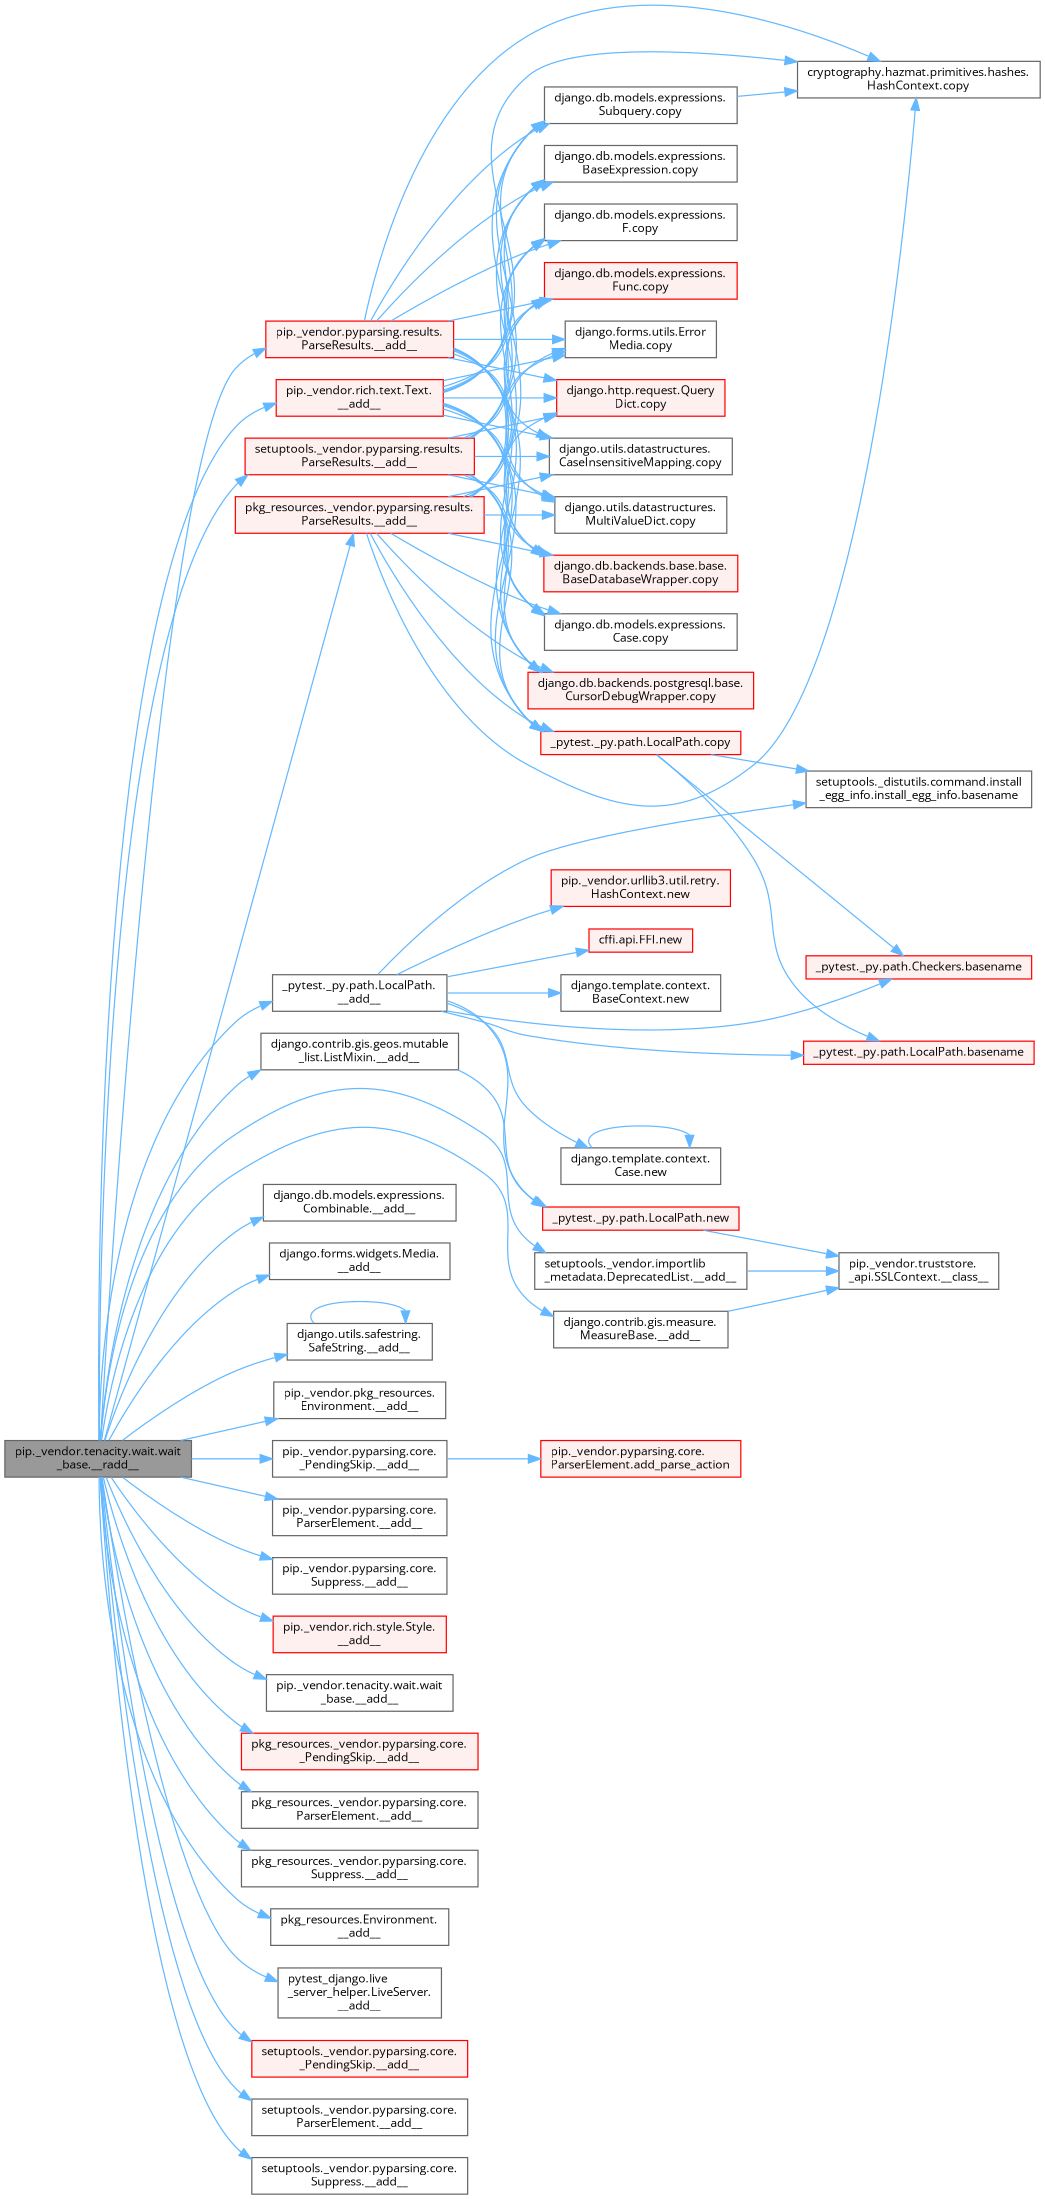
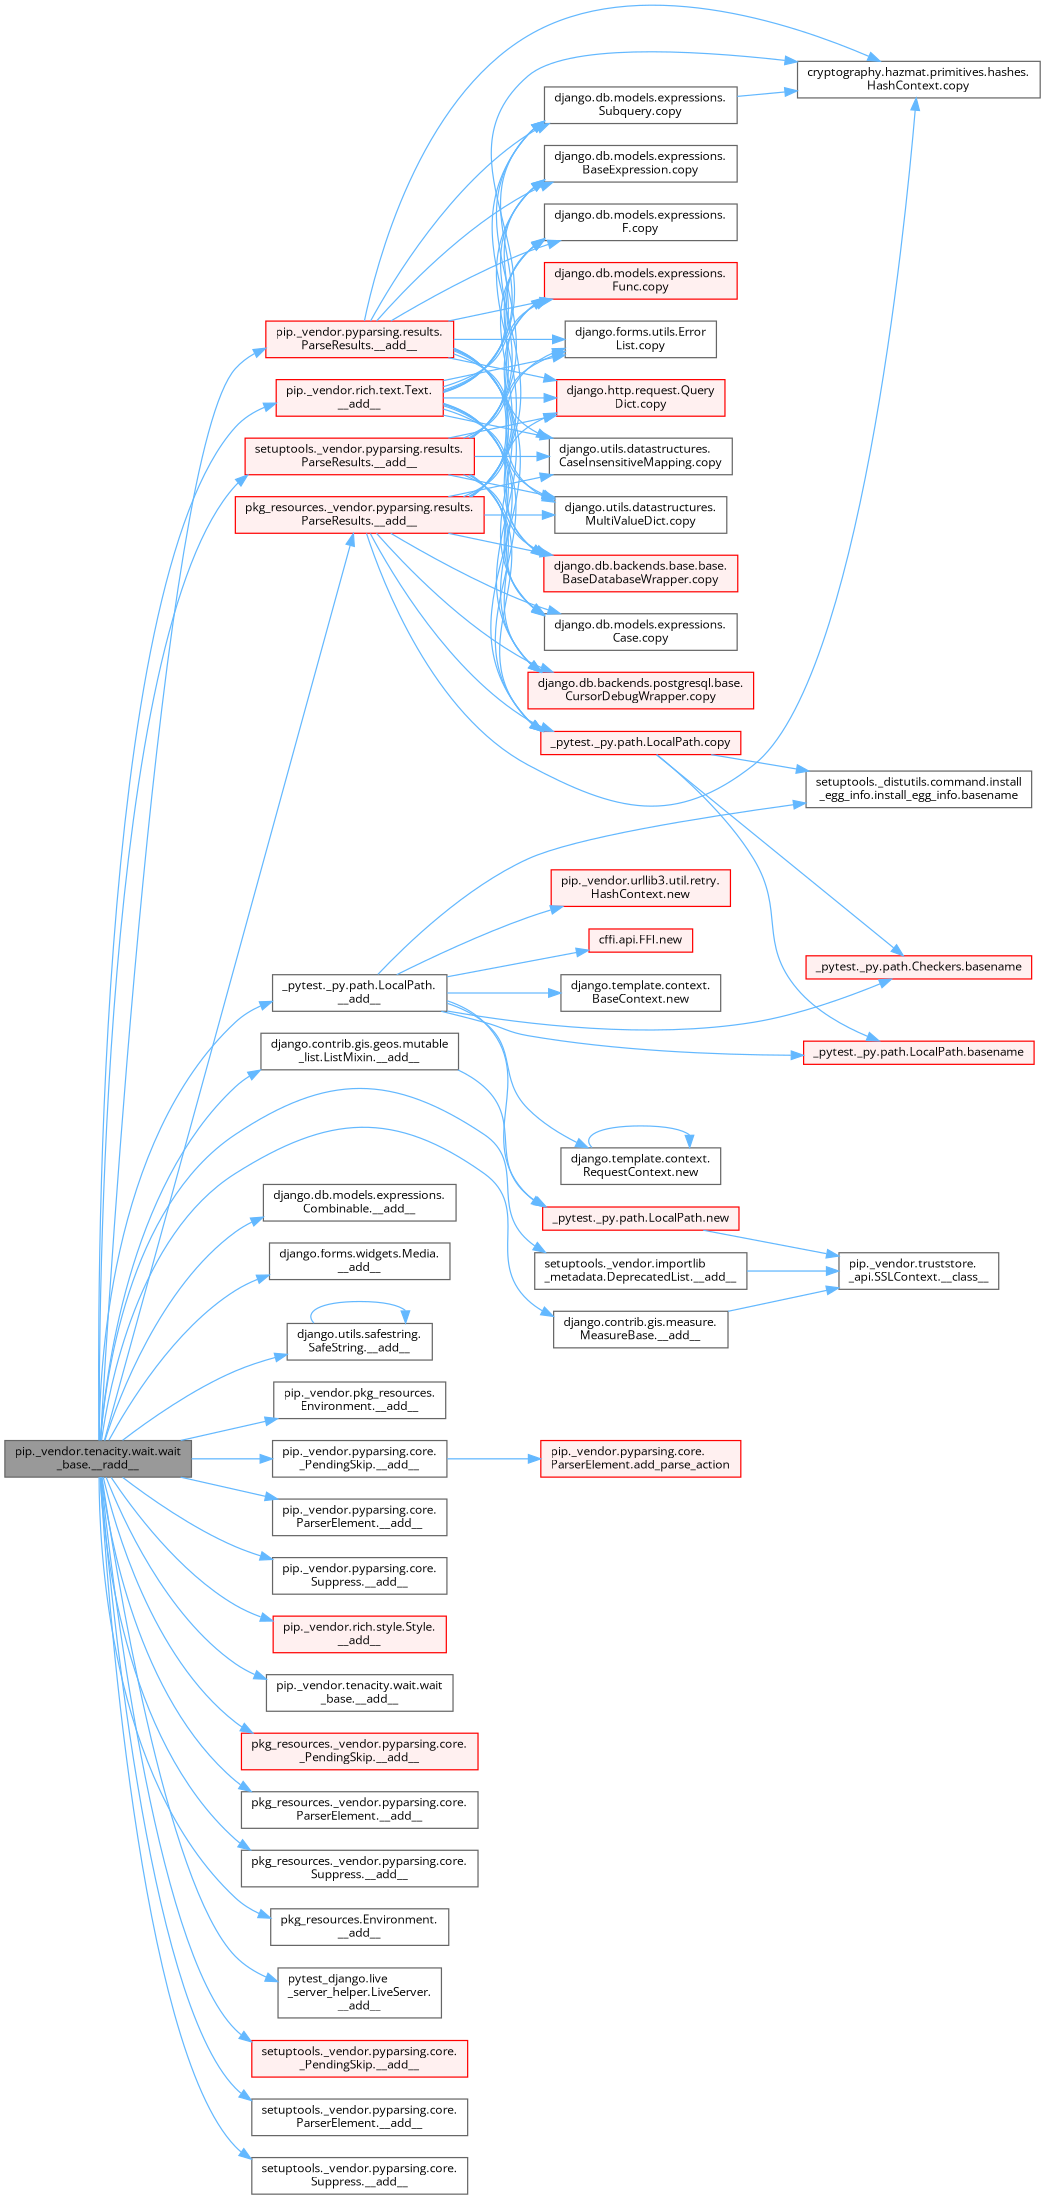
node "django.forms.utils.Error Media.copy": label "django.forms.utils.Error Media.copy" -> "django.forms.utils.Error List.copy"
node "django.template.context. Case.new": label "django.template.context. Case.new" -> "django.template.context. RequestContext.new"
